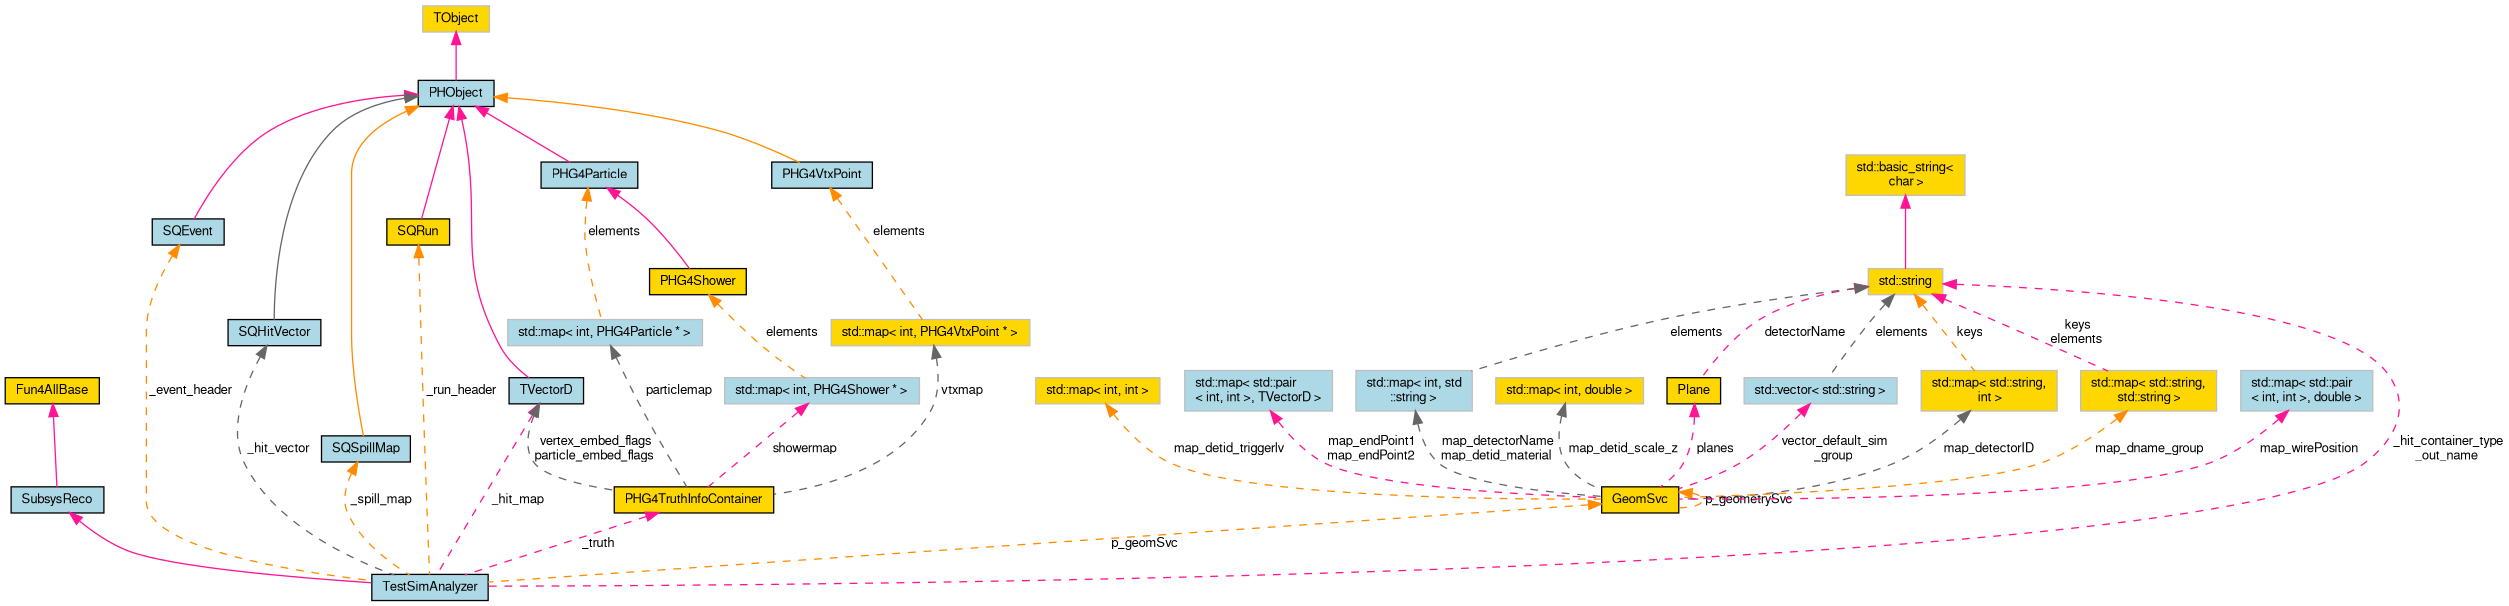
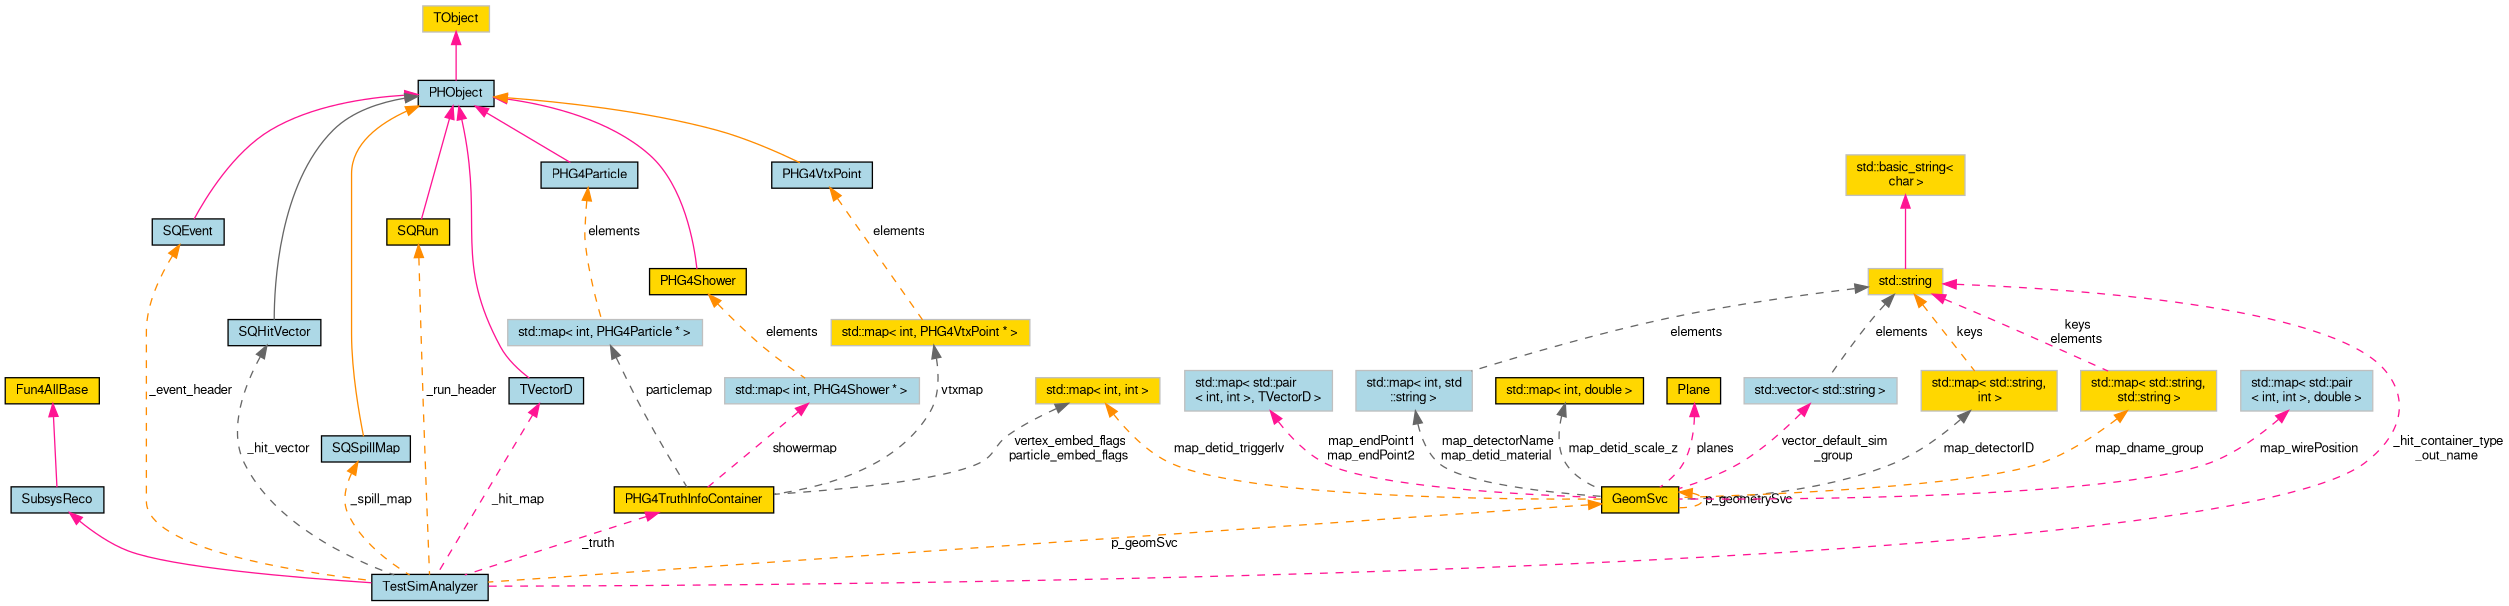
edge "PHG4Shower" -> "PHG4Particle": now "PHG4Shower" -> "PHObject"
edge "Plane" -> "std::string": removed, label "detectorName"
node "std::map< int, double >": color grey75 -> black
edge "PHG4TruthInfoContainer" -> "TVectorD": now "PHG4TruthInfoContainer" -> "std::map< int, int >"
